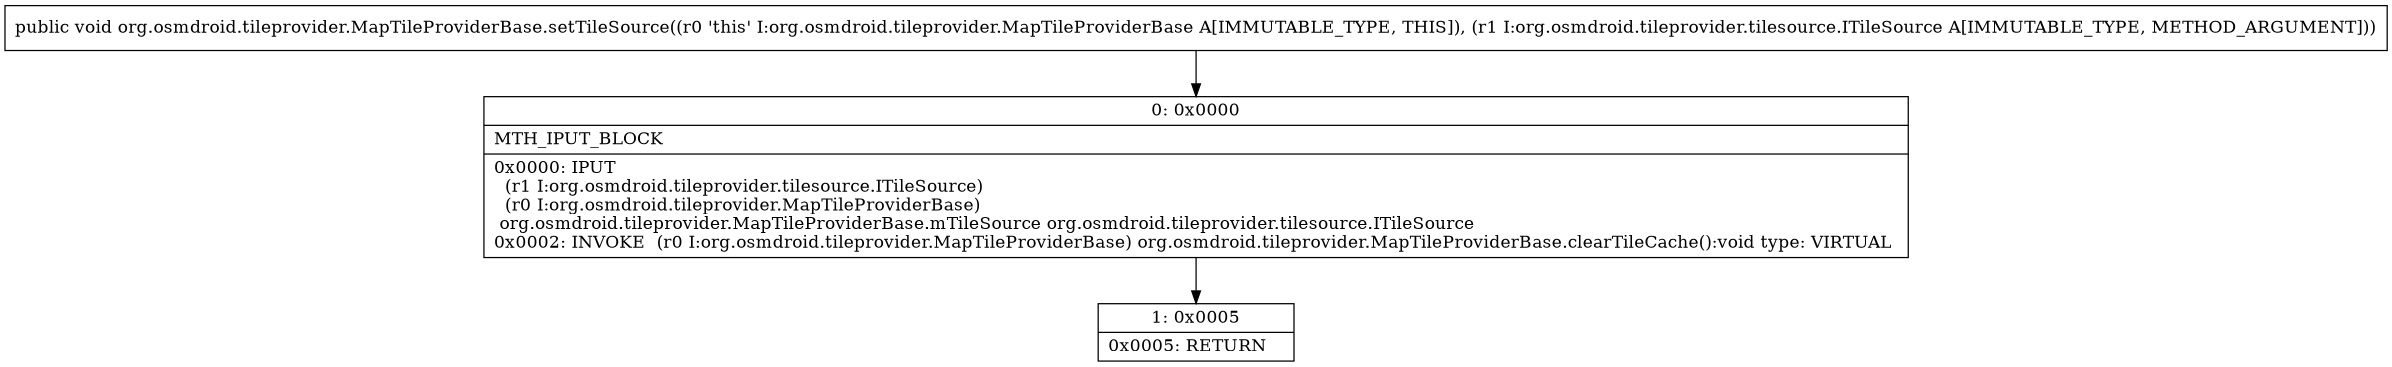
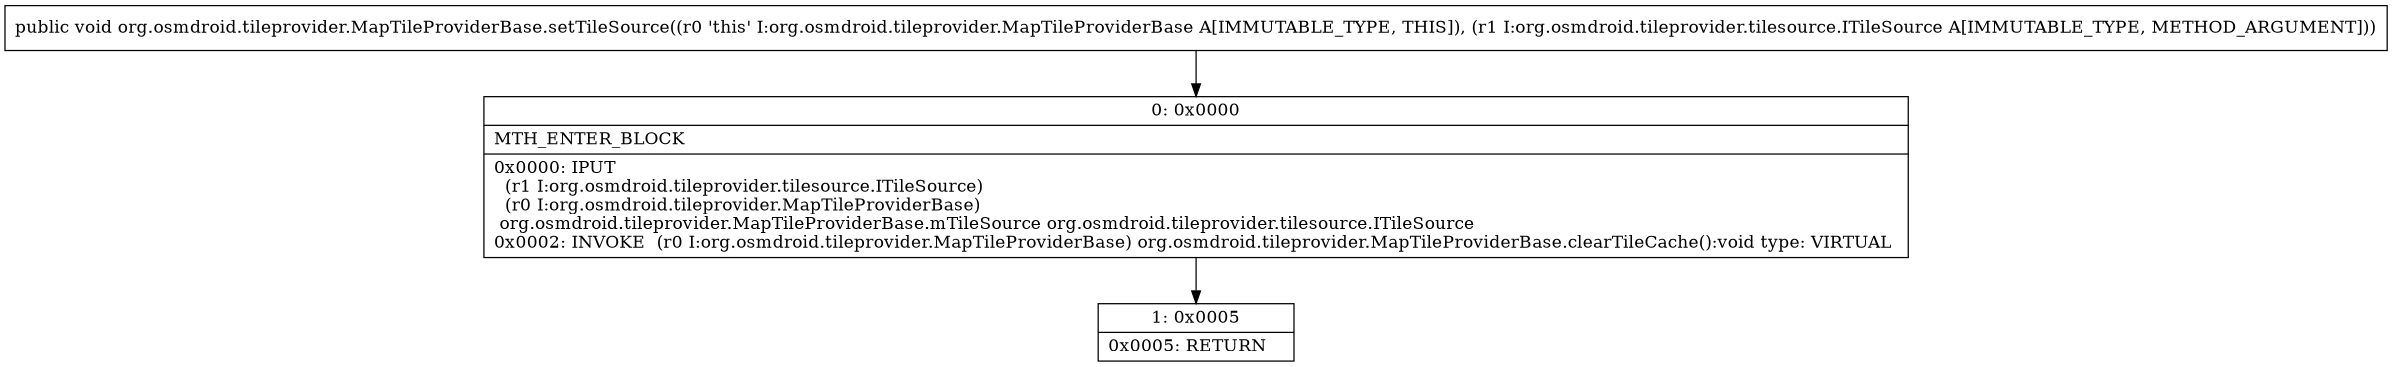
node "0: 0x0000": text "MTH_IPUT_BLOCK" -> "MTH_ENTER_BLOCK"
